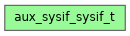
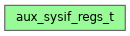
node "aux_sysif_sysif_t": label "aux_sysif_sysif_t" -> "aux_sysif_regs_t"
